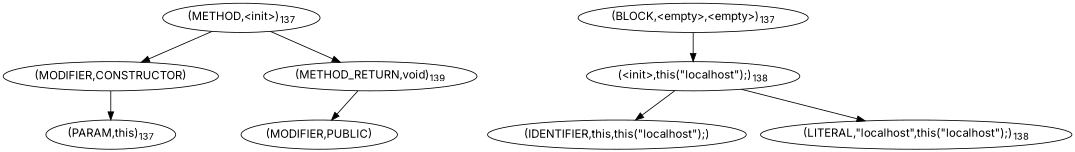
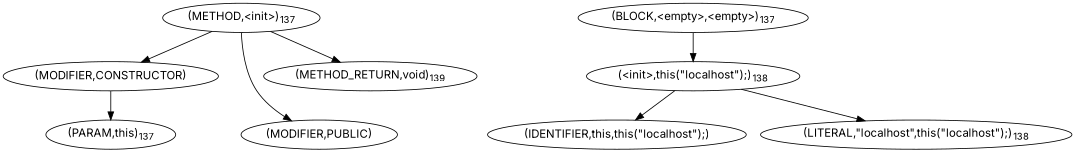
edge "(METHOD_RETURN,void)" -> "(MODIFIER,PUBLIC)": now "(METHOD,<init>)" -> "(MODIFIER,PUBLIC)"
